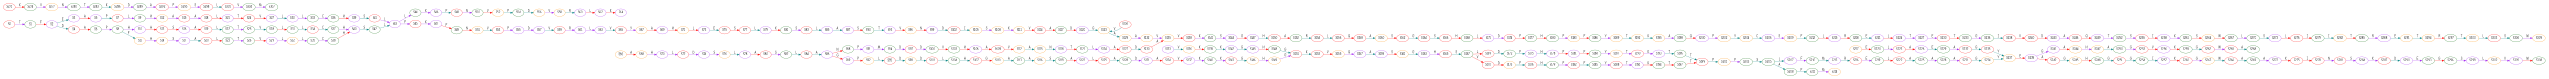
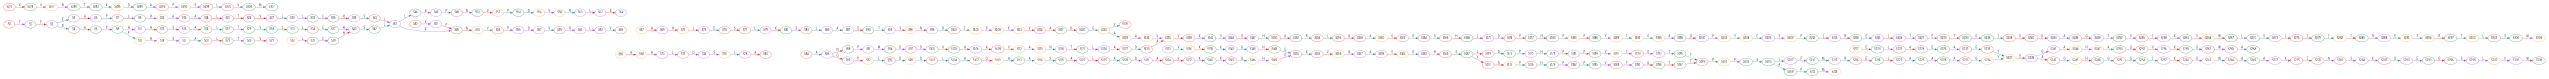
edge "S43" -> "S45": now "S43" -> "S49"
edge "S65" -> "S67": removed, label "Y"
edge "S126" -> "S123": reversed
edge "S29" -> "S32": removed, label "L"
edge "S250" -> "S253": color purple -> red
node "S82": removed
